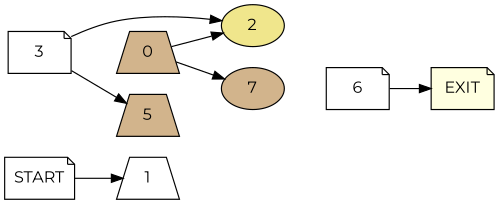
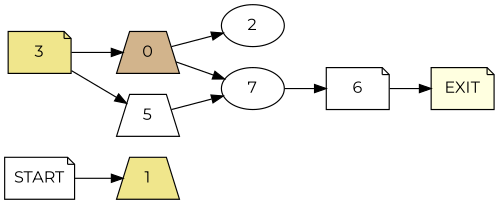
edge "3" -> "2": now "3" -> "0"
node "2": fillcolor khaki -> white
node "3": fillcolor white -> khaki
node "7": fillcolor tan -> white
edge "7" -> "6": added
edge "5" -> "7": added
node "5": fillcolor tan -> white
node "1": fillcolor white -> khaki
